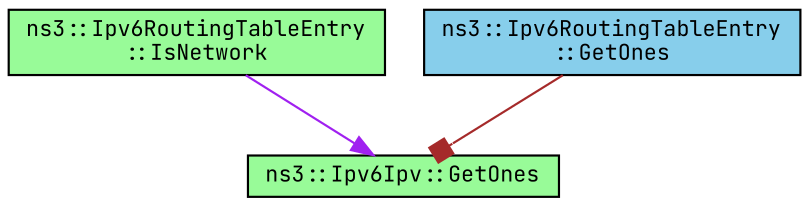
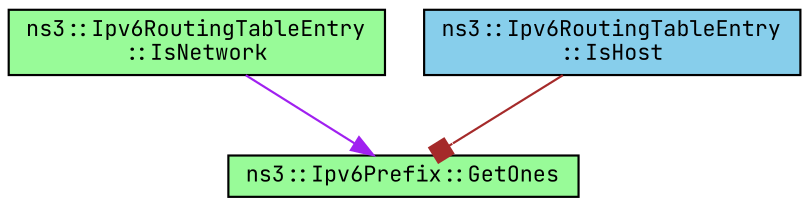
node "ns3::Ipv6RoutingTableEntry ::GetOnes": label "ns3::Ipv6RoutingTableEntry ::GetOnes" -> "ns3::Ipv6RoutingTableEntry ::IsHost"
node "ns3::Ipv6Ipv::GetOnes": label "ns3::Ipv6Ipv::GetOnes" -> "ns3::Ipv6Prefix::GetOnes"
